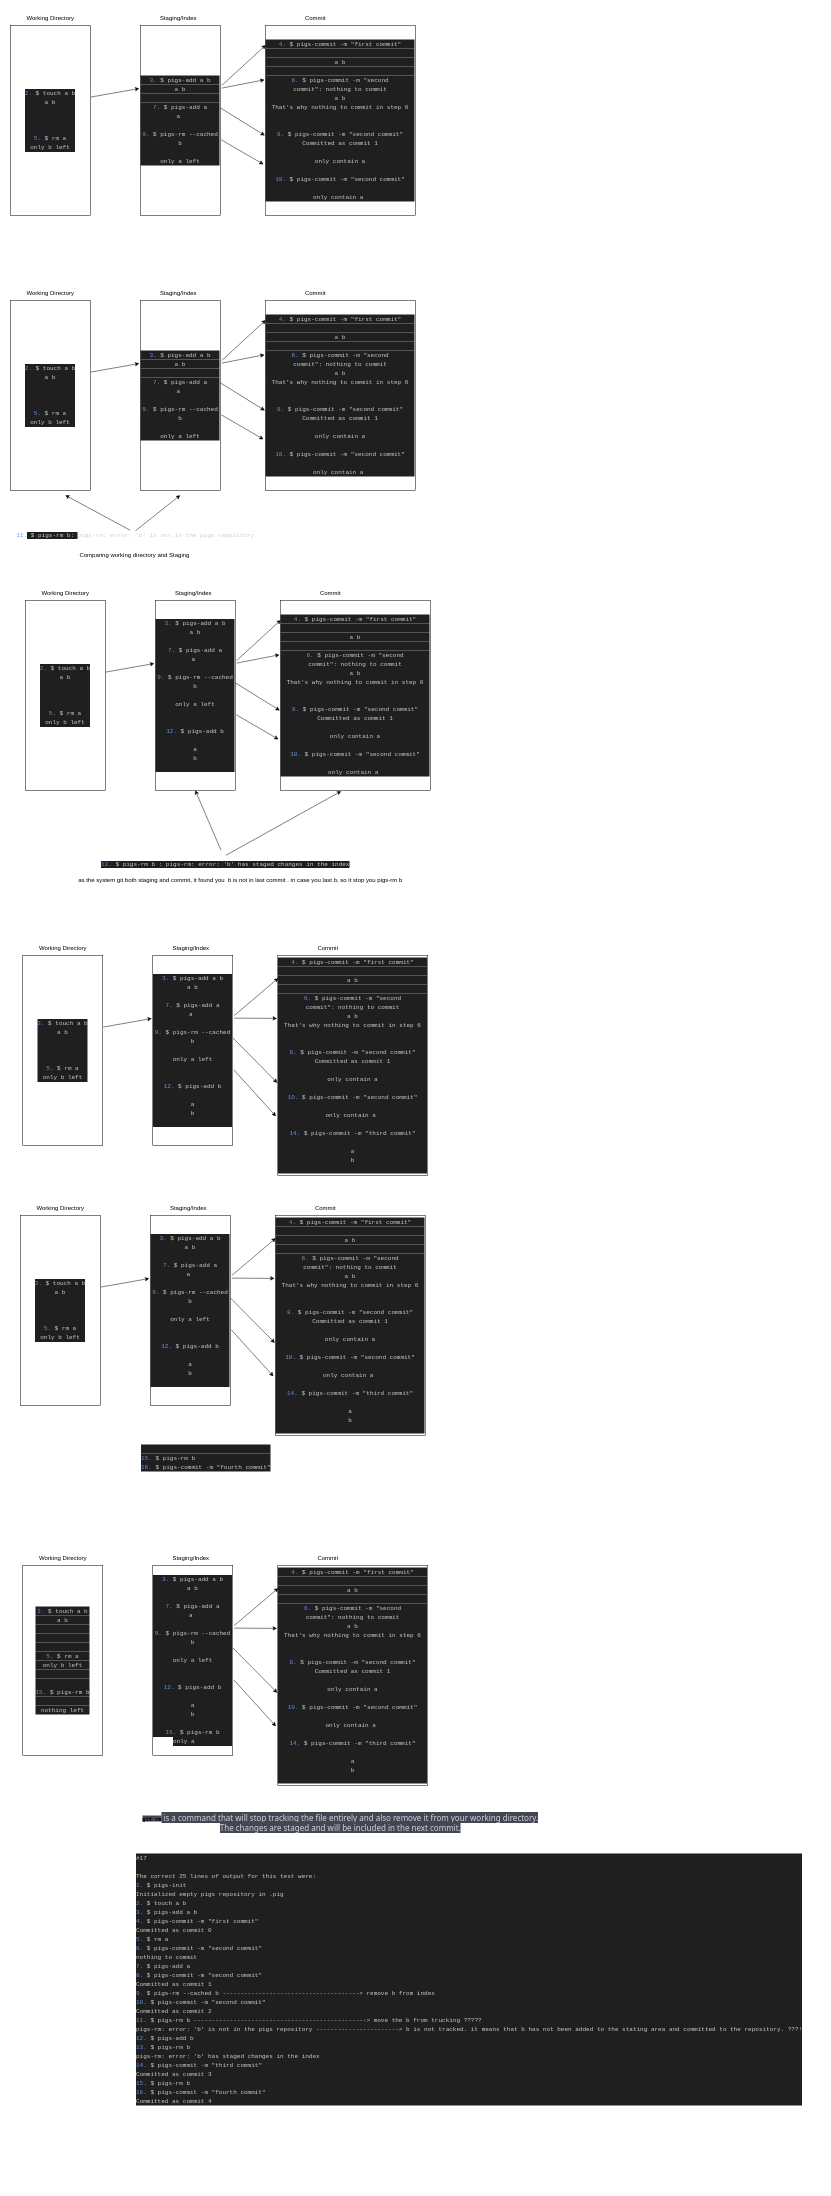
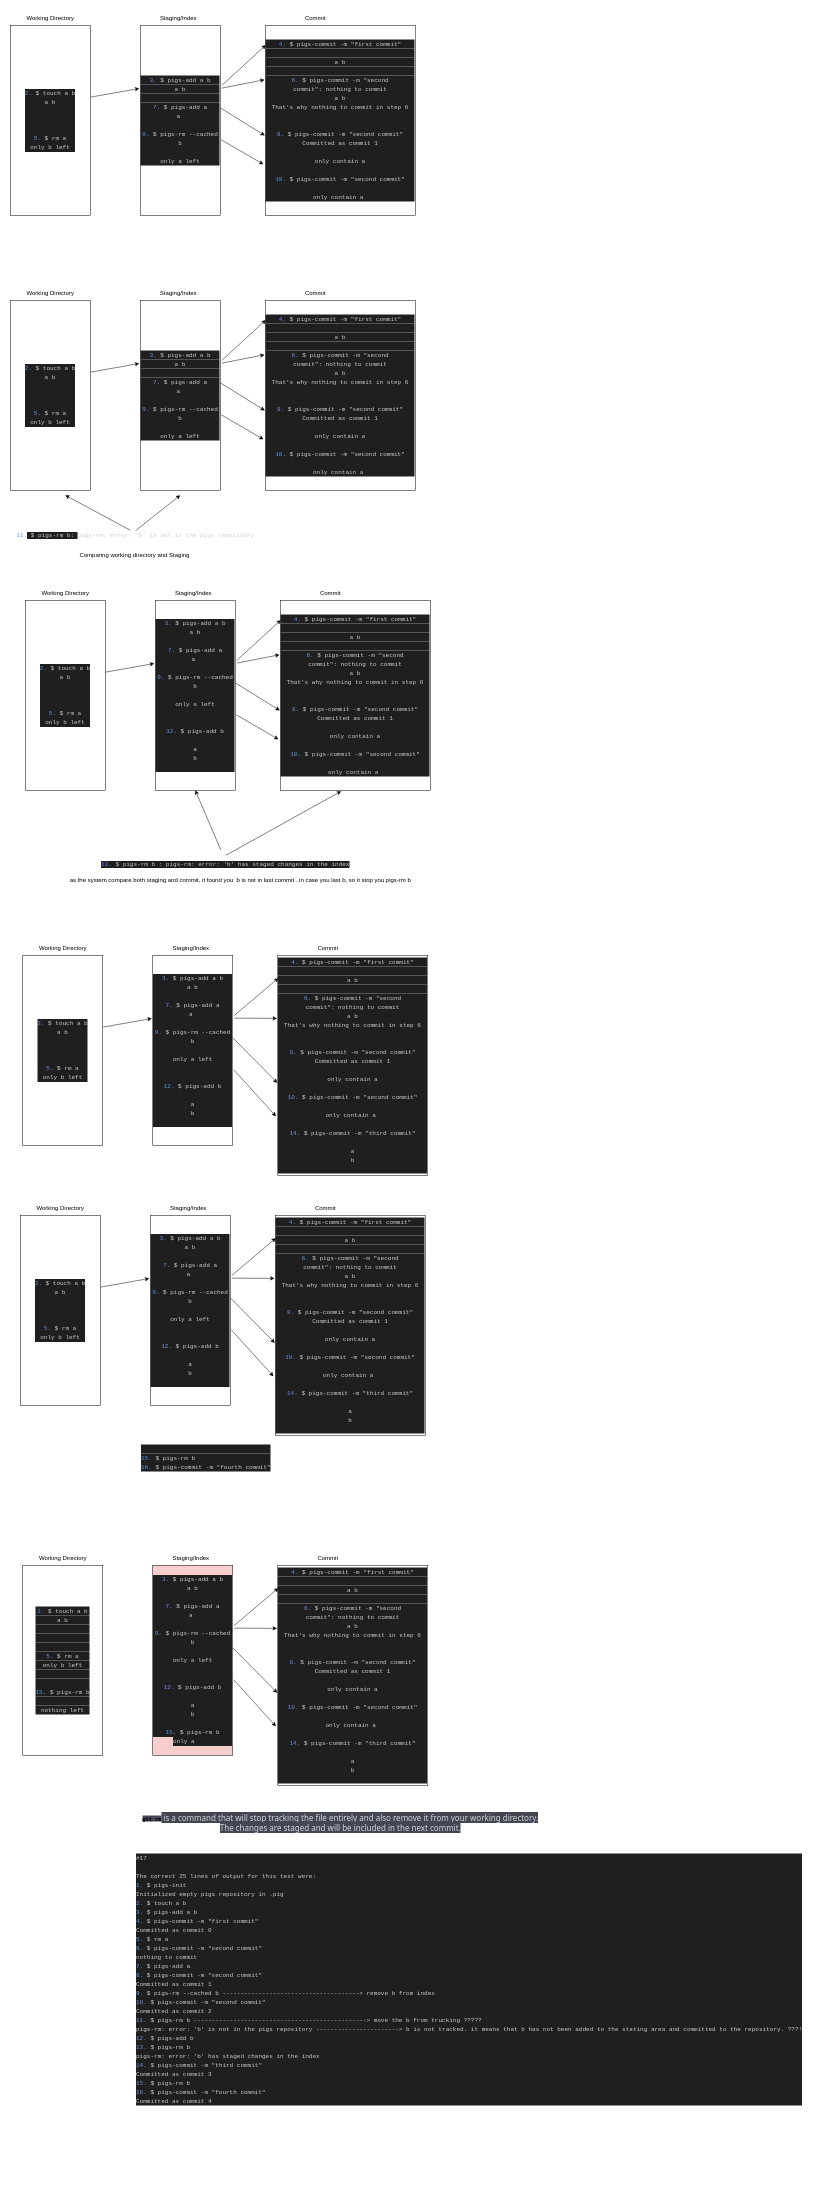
node "as the system git both staging and commit, it found you b is not in last commit . in case you last b, so it stop you pigs-rm b": label "as the system git both staging and commit, it found you b is not in last commit . in case you last b, so it stop you pigs-rm b" -> "as the system compare both staging and commit, it found you b is not in last commit . in case you last b, so it stop you pigs-rm b"
node "3. $ pigs-add a b a b 7. $ pigs-add a a 9. $ pigs-rm --cached b only a left 12. $ pigs-add b a b 15. $ pigs-rm b only a": fillcolor #ffffff -> #f8cecc
